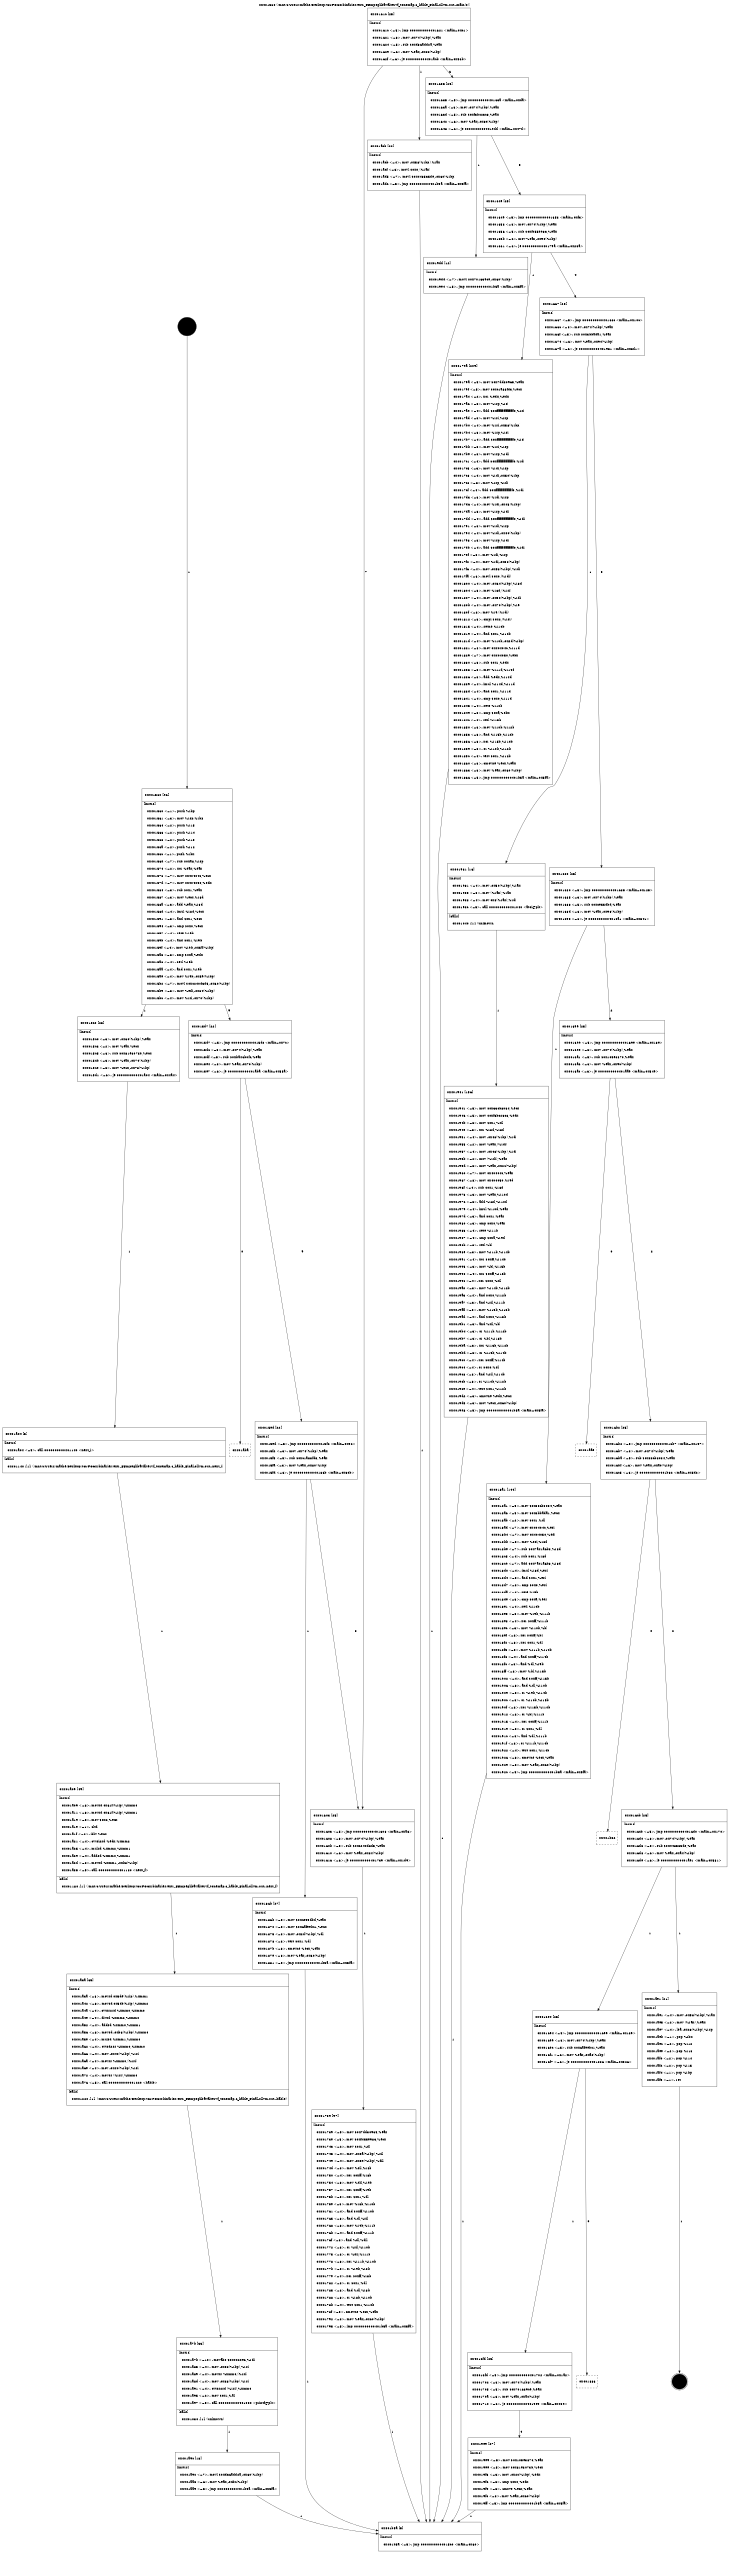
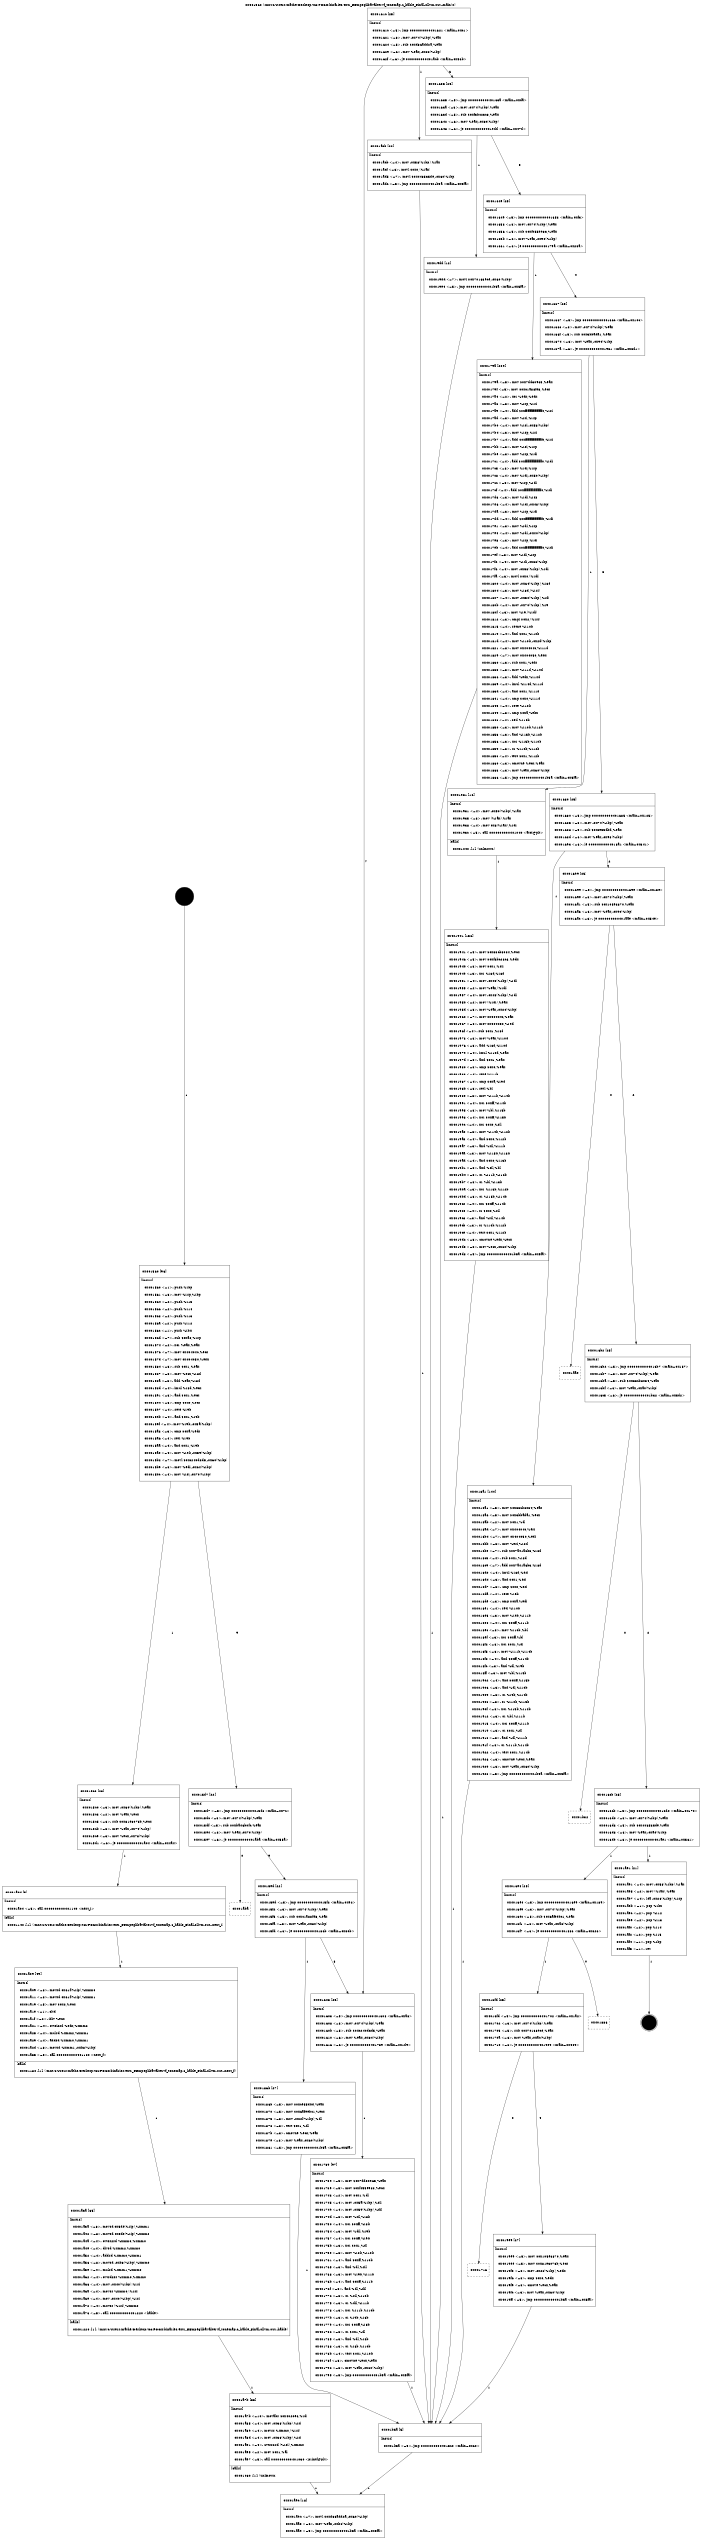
node "0x401716": added
edge "0x401a9c [18]" -> "0x401b5a [5]": reversed
